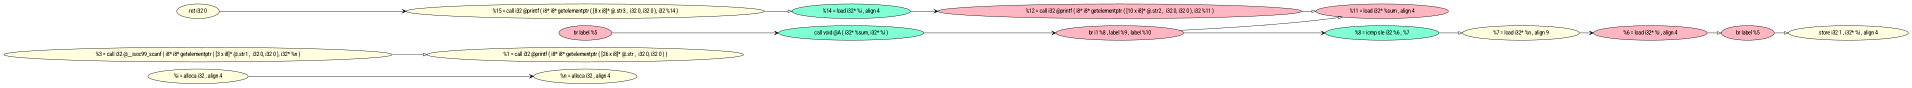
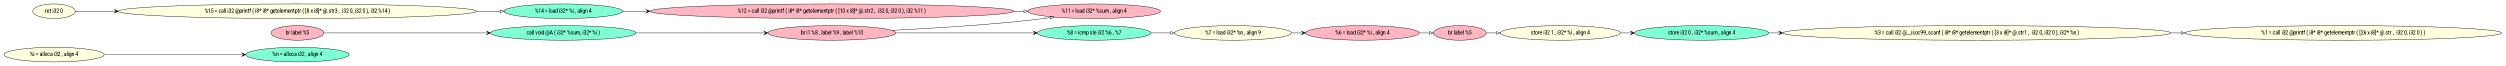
node "store i32 0 , i32* %sum , align 4": added
node "%n = alloca i32 , align 4": fillcolor lightyellow -> aquamarine
